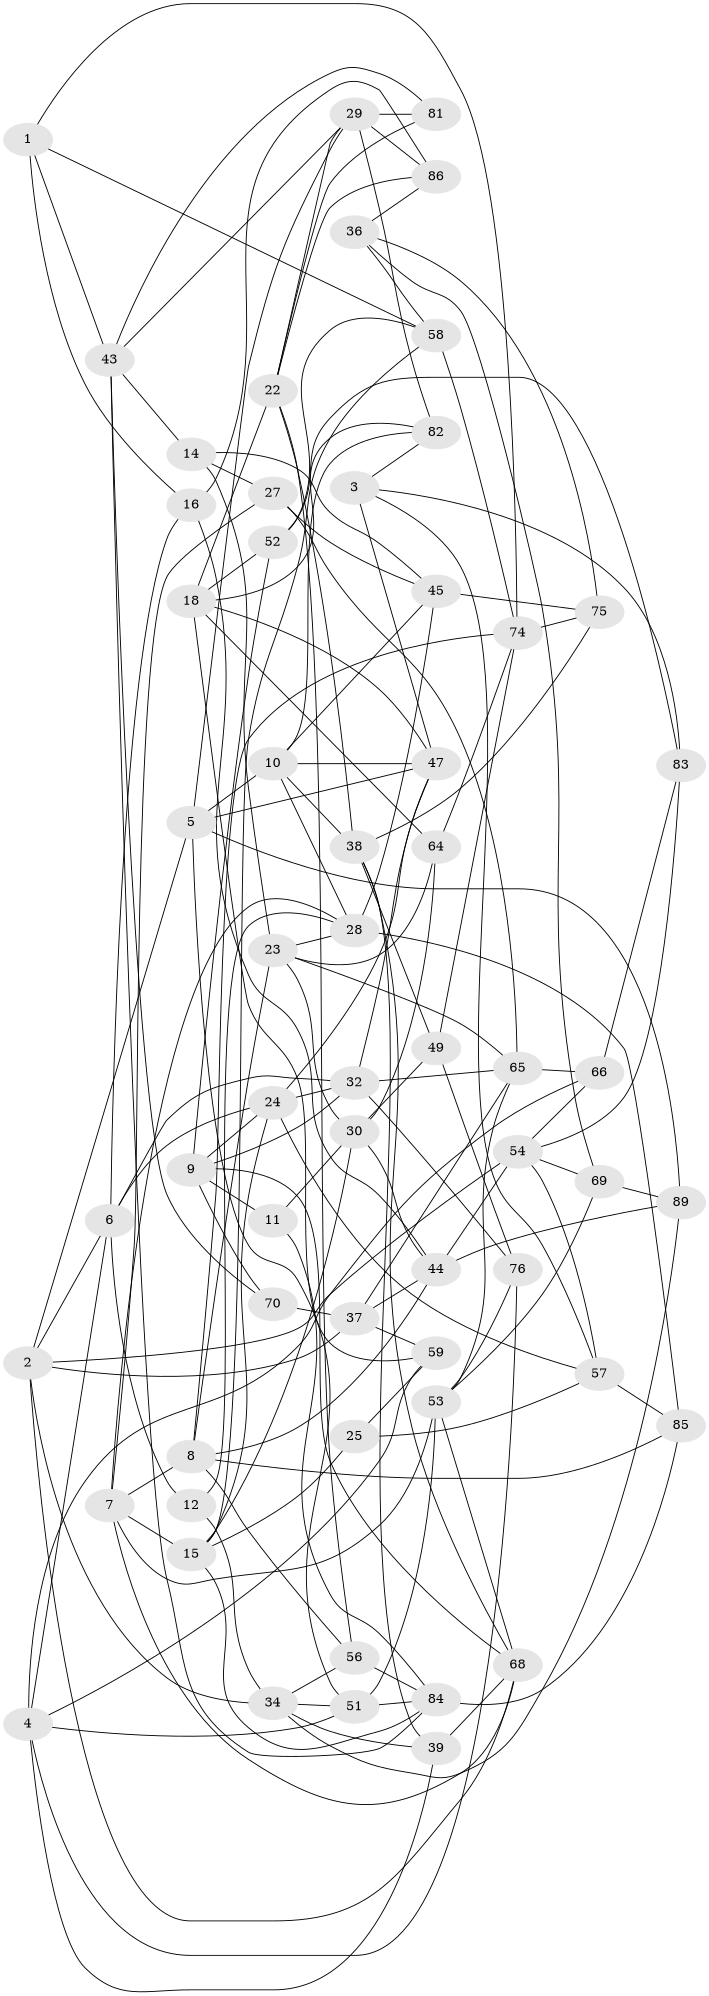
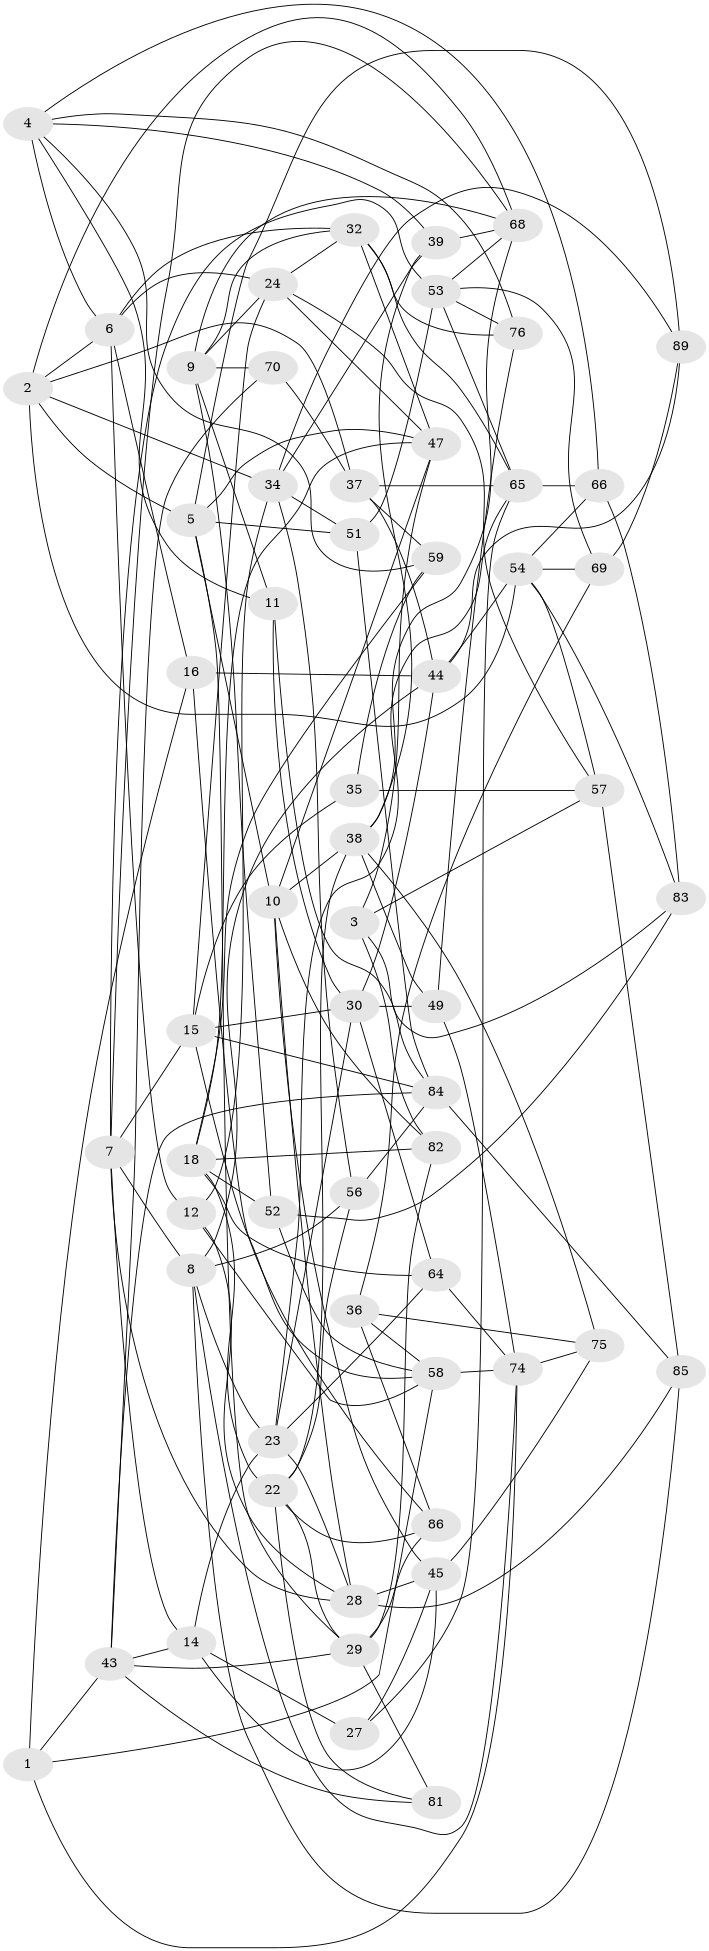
edge "27" -- "7": now "14" -- "7"
edge "12" -- "58": added
node "25": label "25" -> "35"
edge "51" -- "4": now "11" -- "4"
